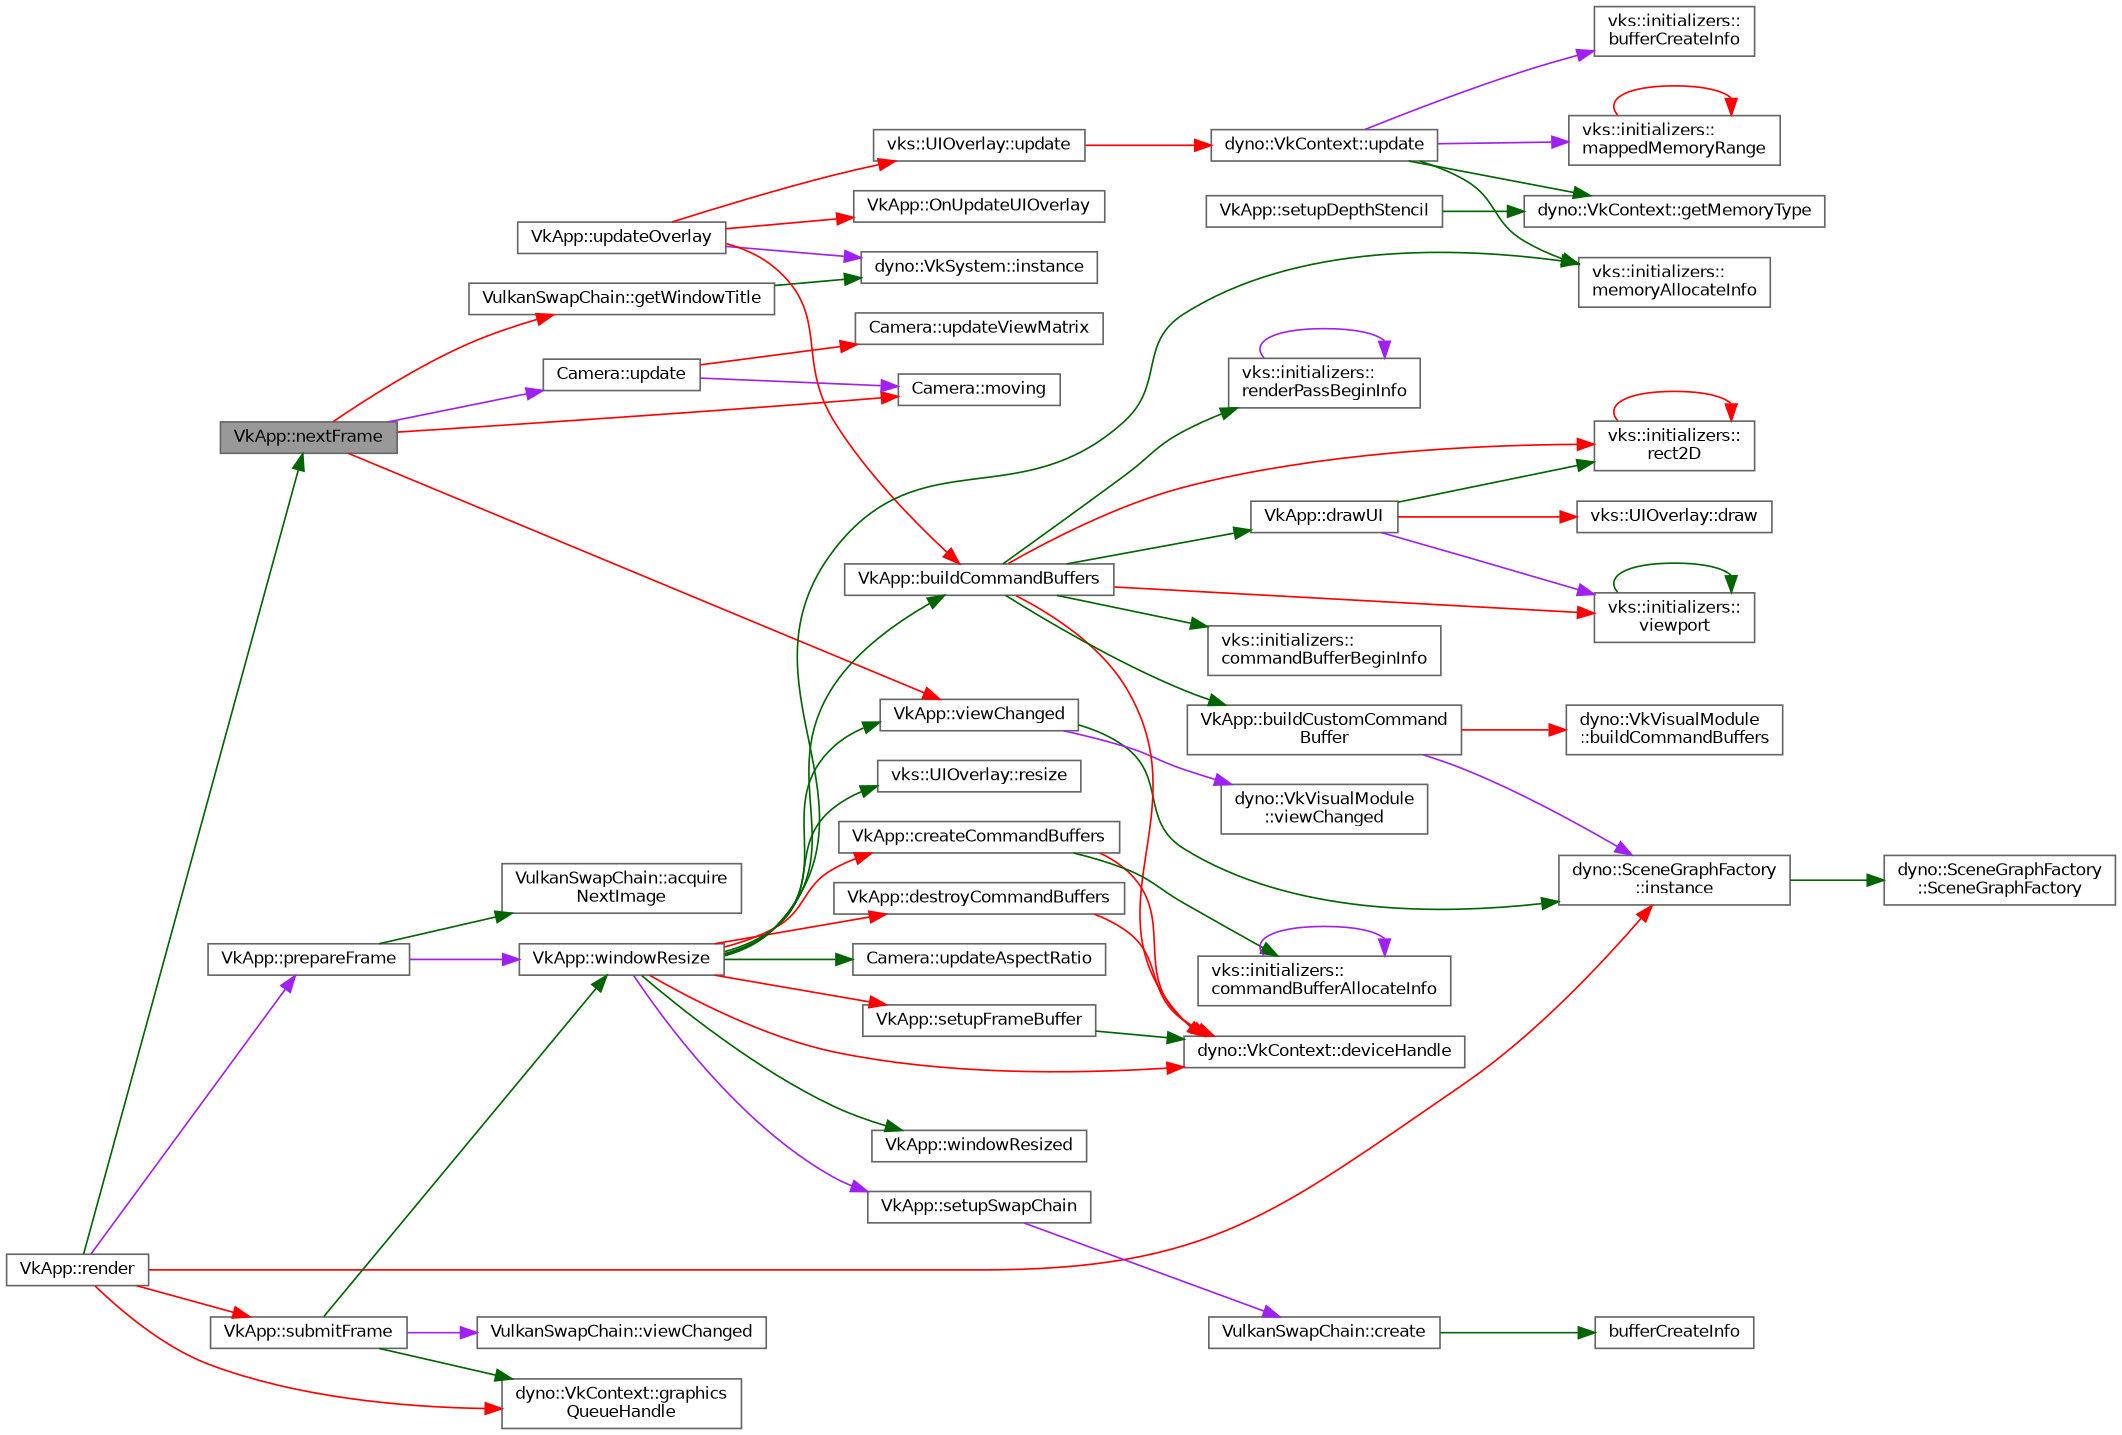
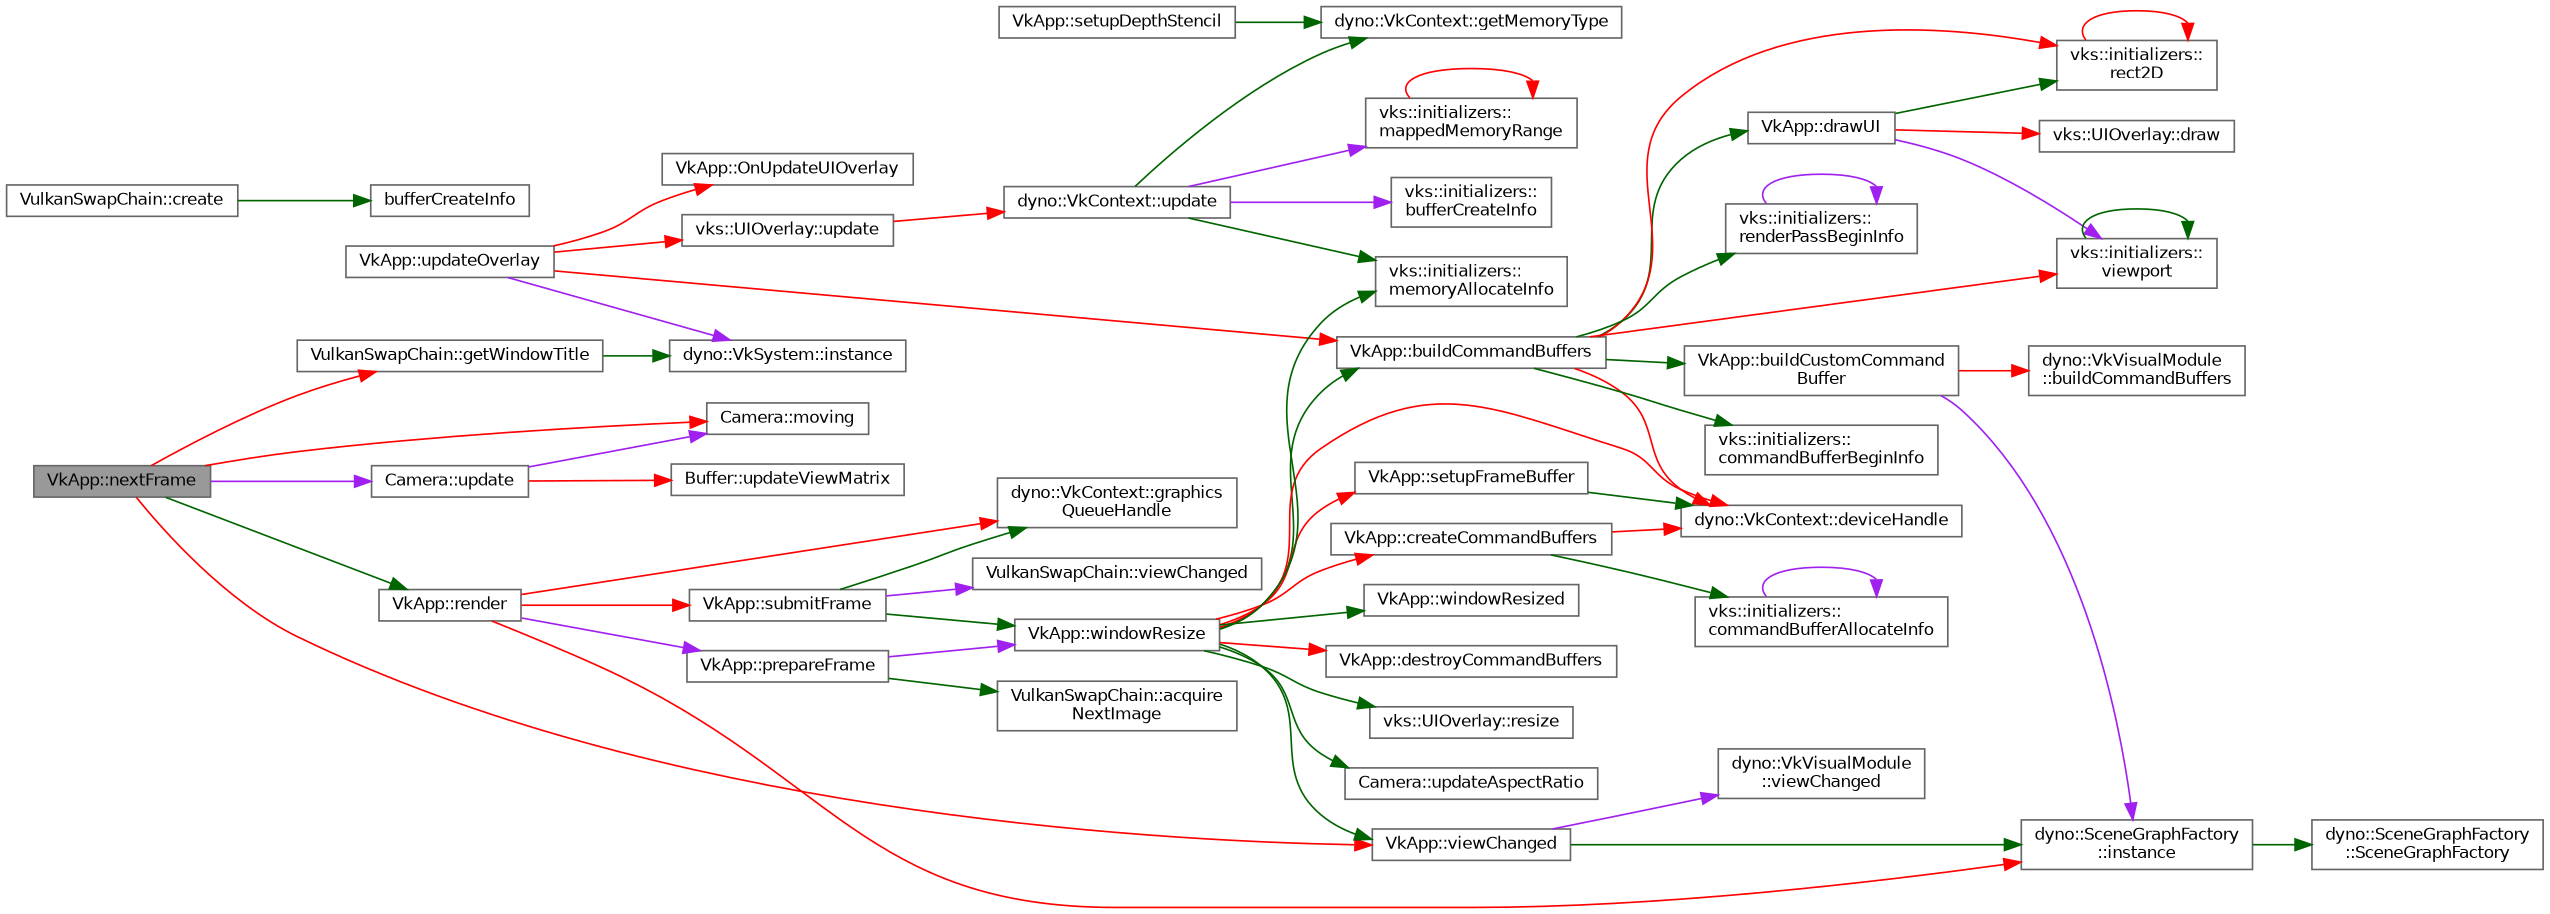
node "Camera::updateViewMatrix": label "Camera::updateViewMatrix" -> "Buffer::updateViewMatrix"
edge "VkApp::render" -> "VkApp::nextFrame": reversed
edge "VkApp::destroyCommandBuffers" -> "dyno::VkContext::deviceHandle": removed
node "VkApp::setupSwapChain": removed
